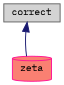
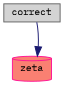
edge "zeta" -> "correct": reversed
